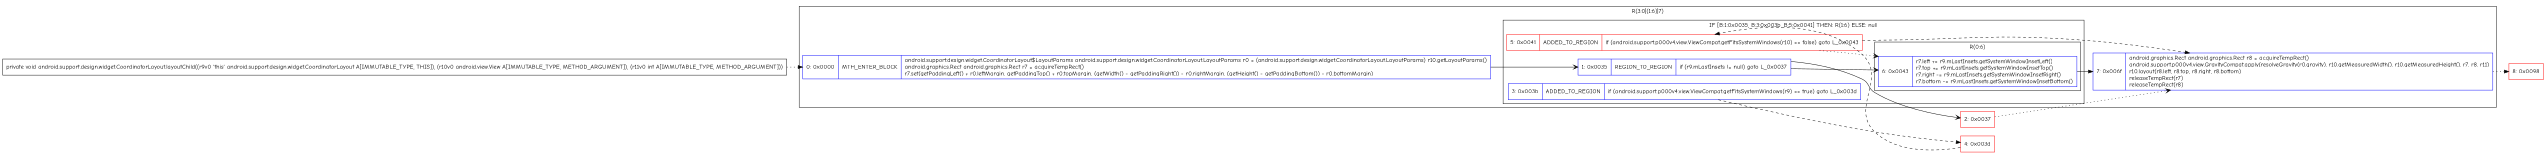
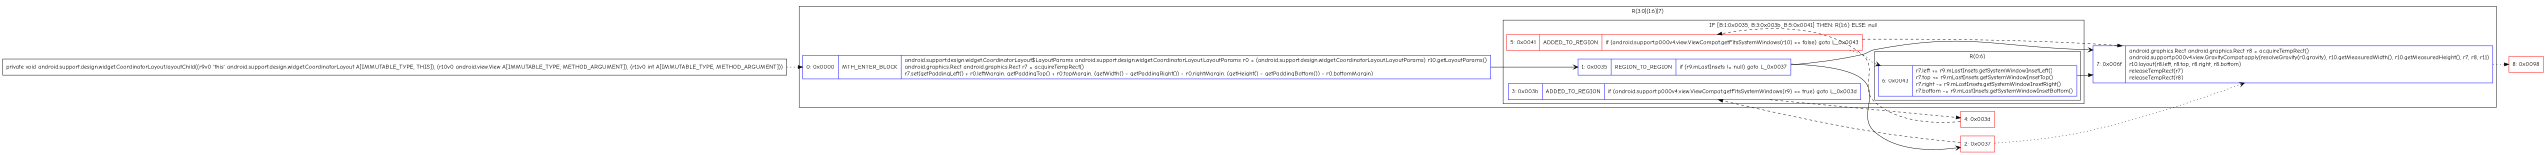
edge "1: 0x0035" -> "6: 0x0043": now "1: 0x0035" -> "7: 0x006f"
edge "2: 0x0037" -> "3: 0x003b": added
